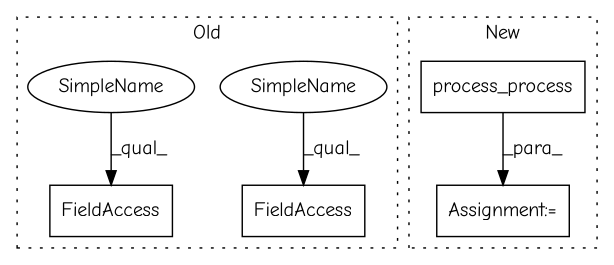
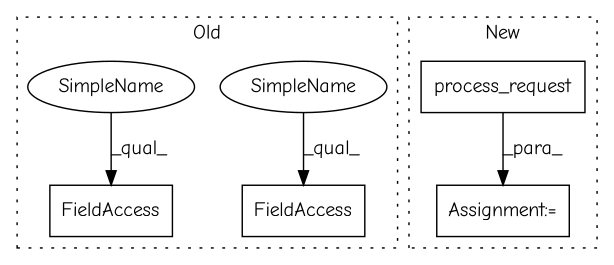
node "process_process": label "process_process" -> "process_request"
